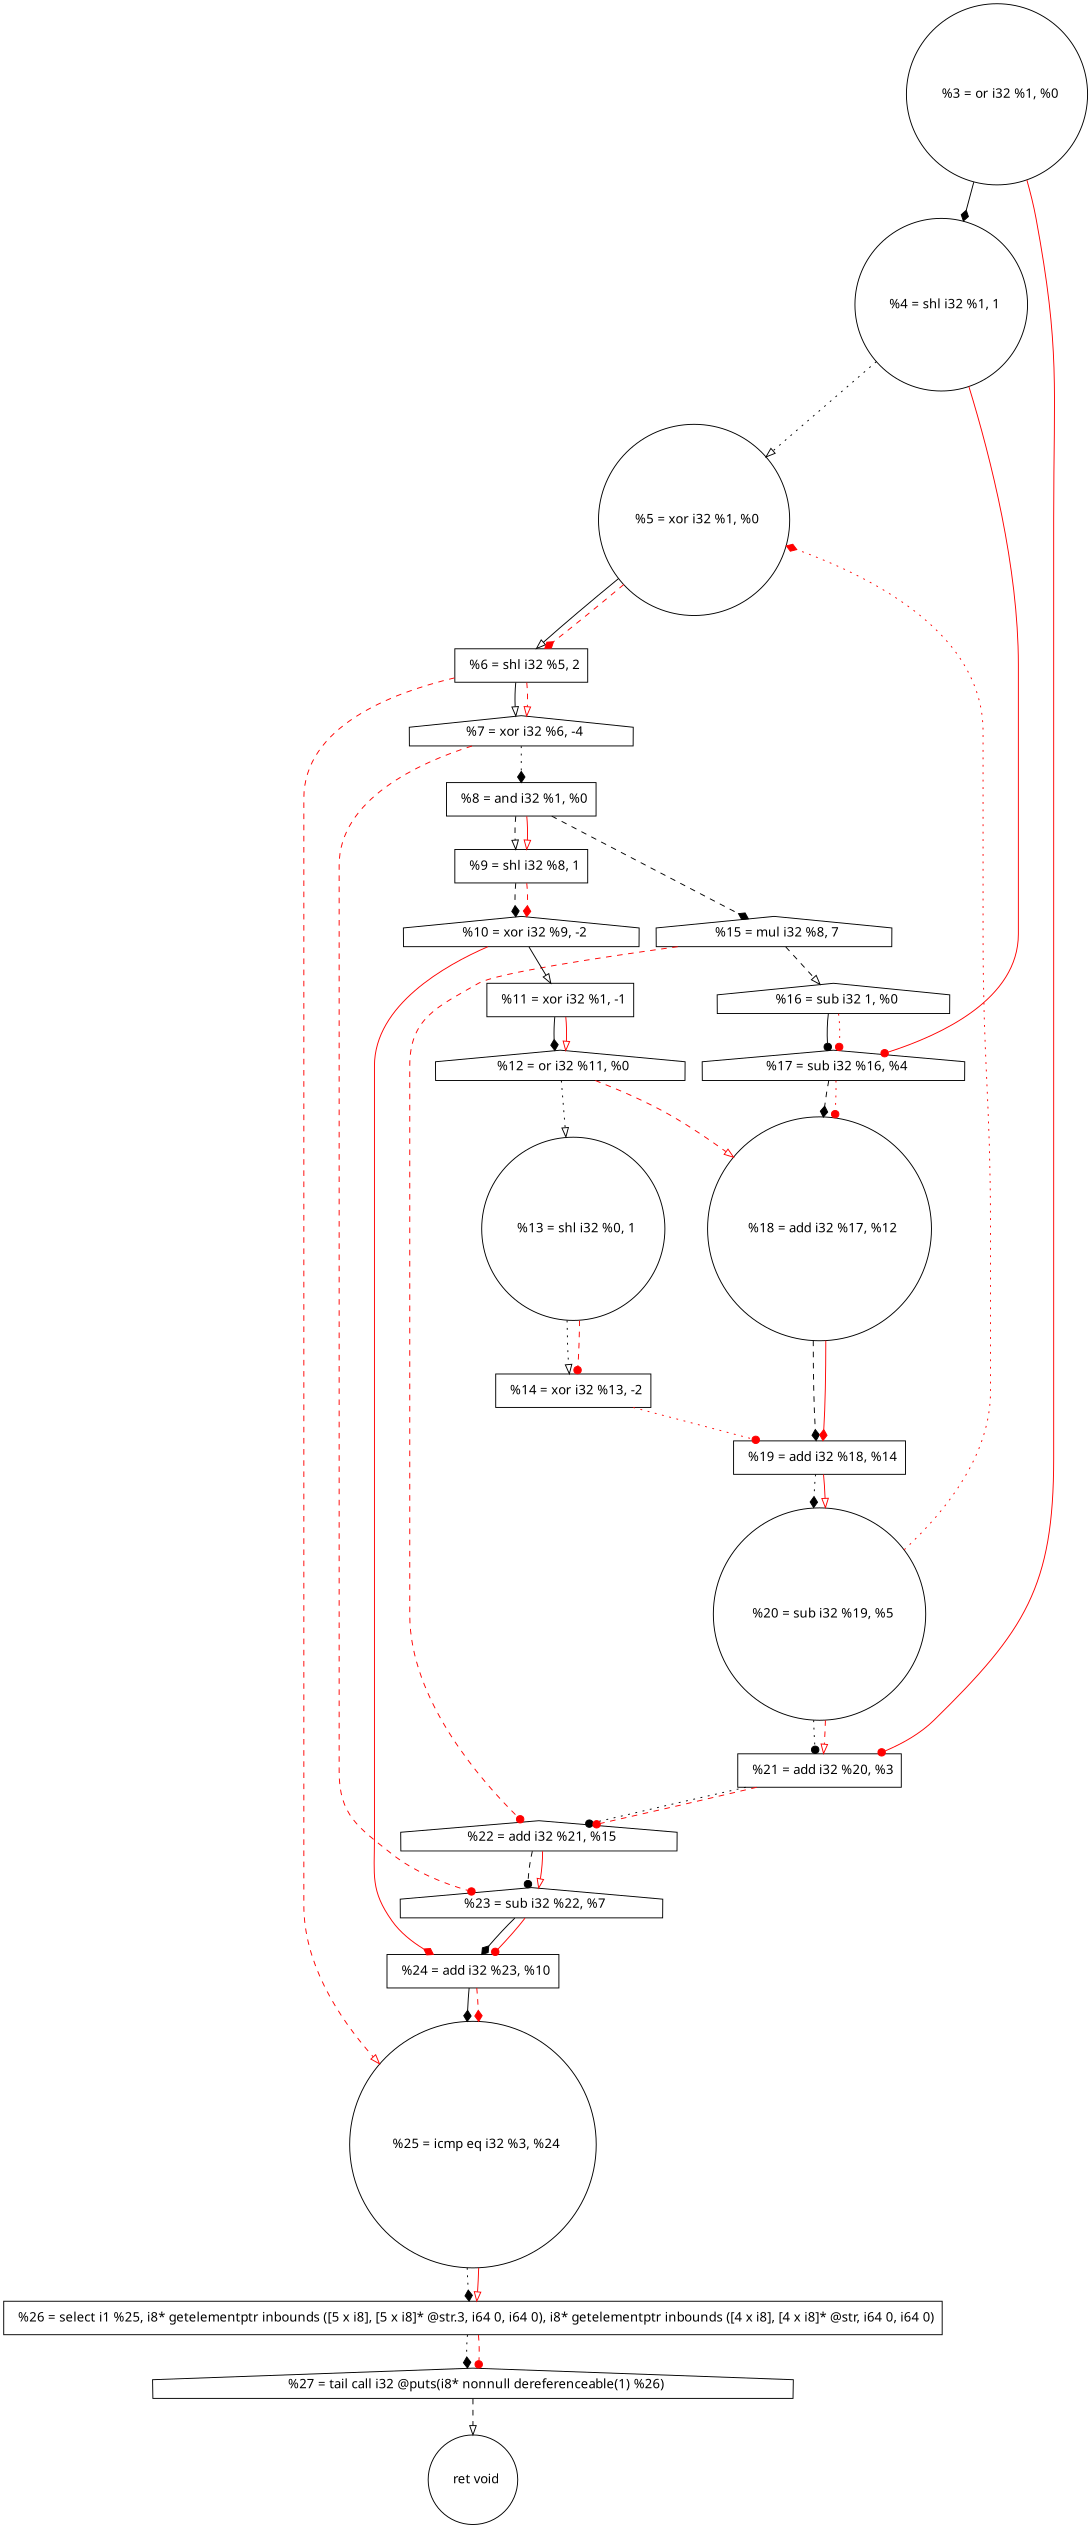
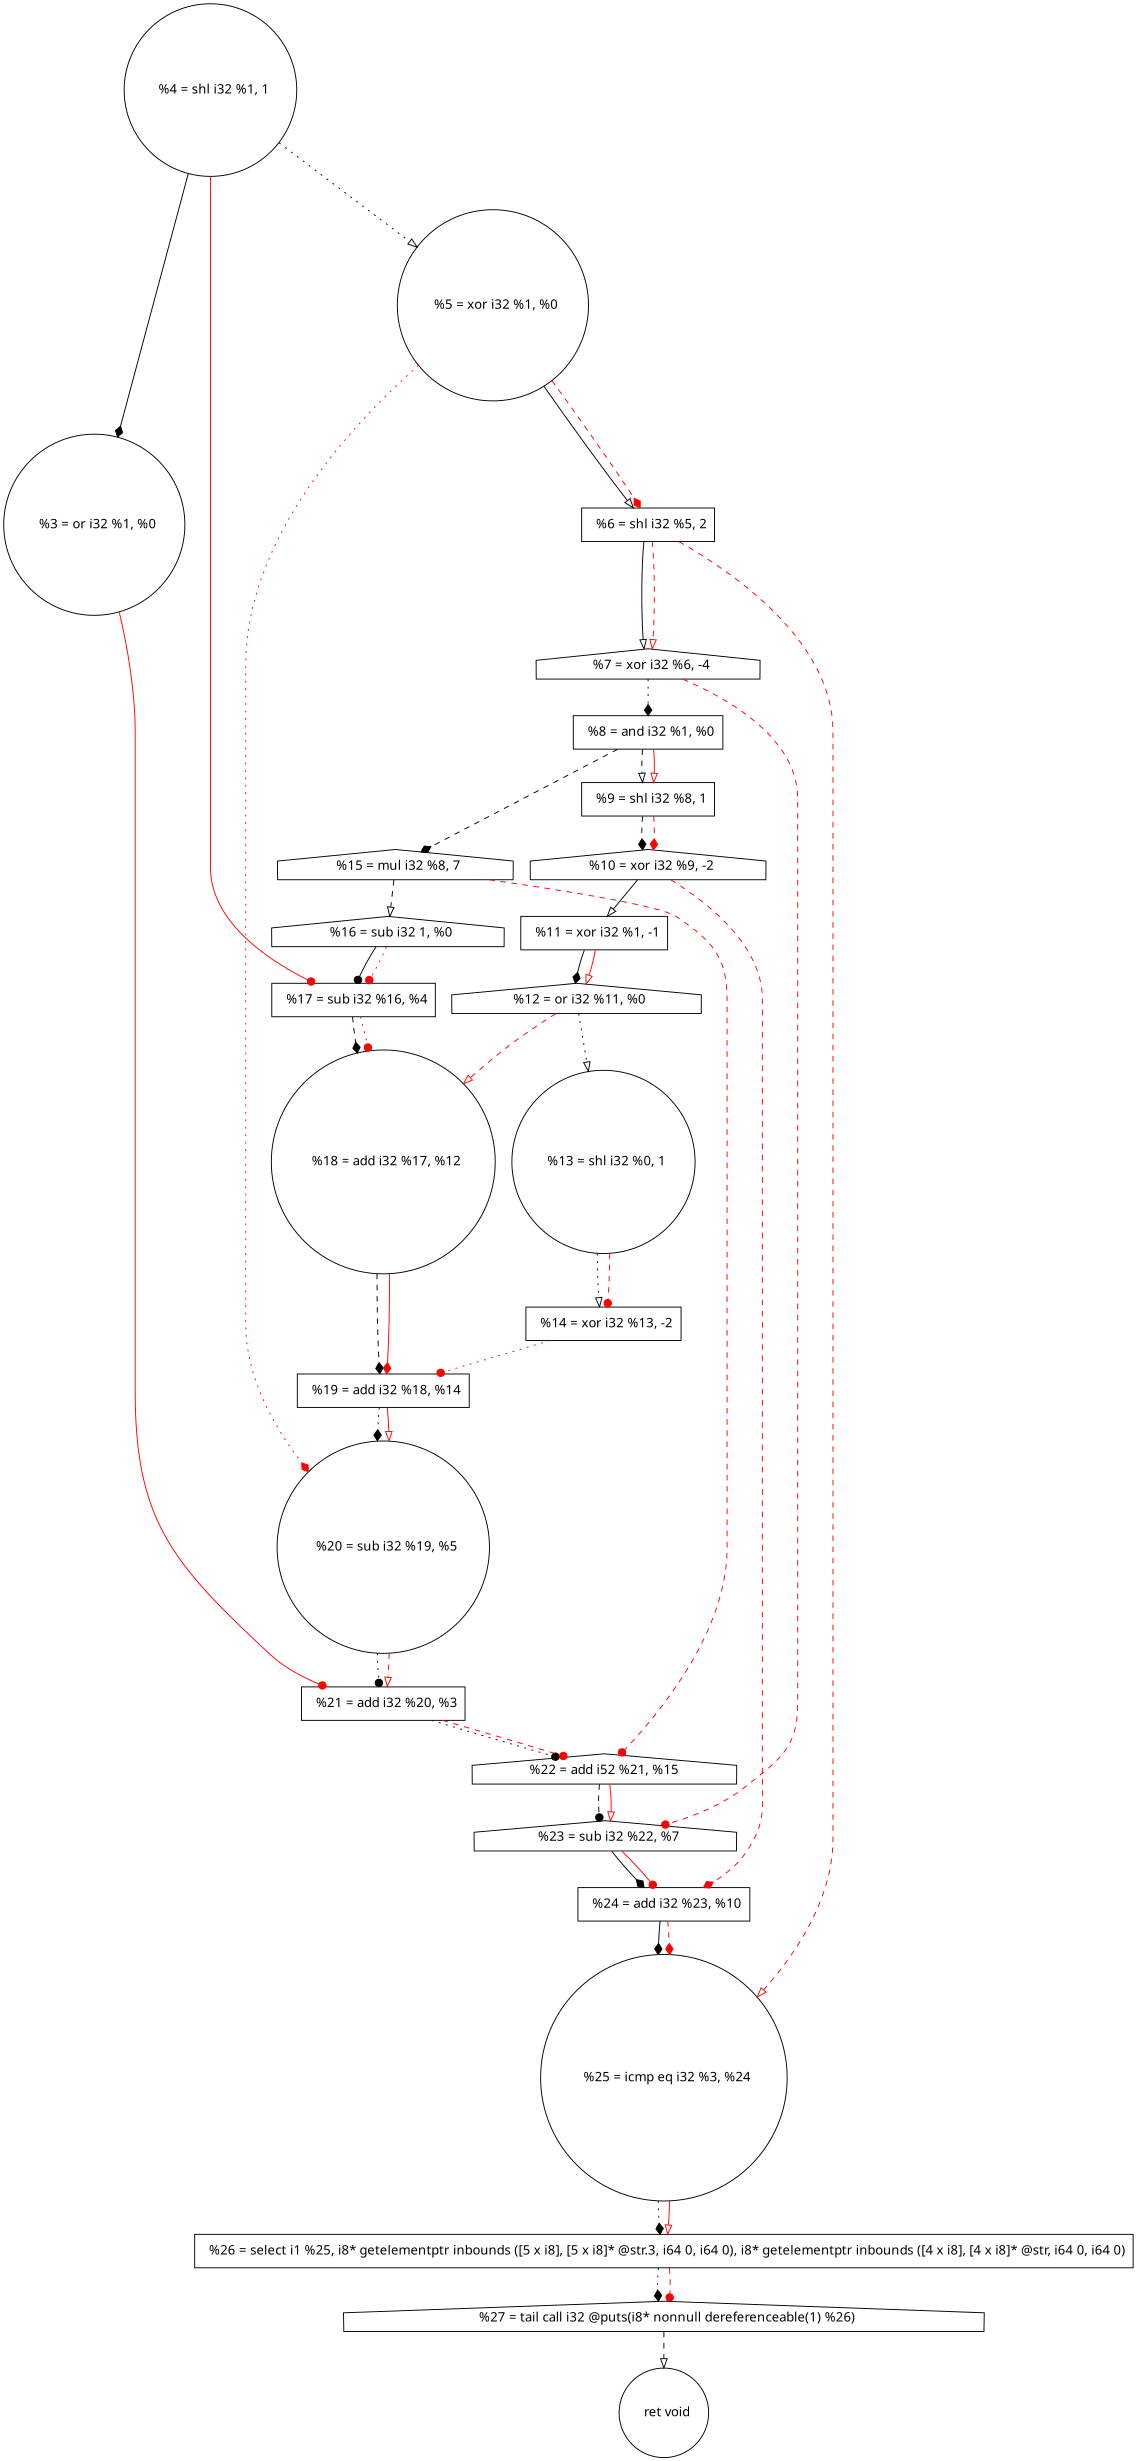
edge "%3 = or i32 %1, %0" -> "%4 = shl i32 %1, 1": reversed
edge "%20 = sub i32 %19, %5" -> "%5 = xor i32 %1, %0": reversed
node "%17 = sub i32 %16, %4": shape house -> box
edge "%10 = xor i32 %9, -2" -> "%24 = add i32 %23, %10": style solid -> dashed
node "%22 = add i32 %21, %15": label "%22 = add i32 %21, %15" -> "%22 = add i52 %21, %15"
